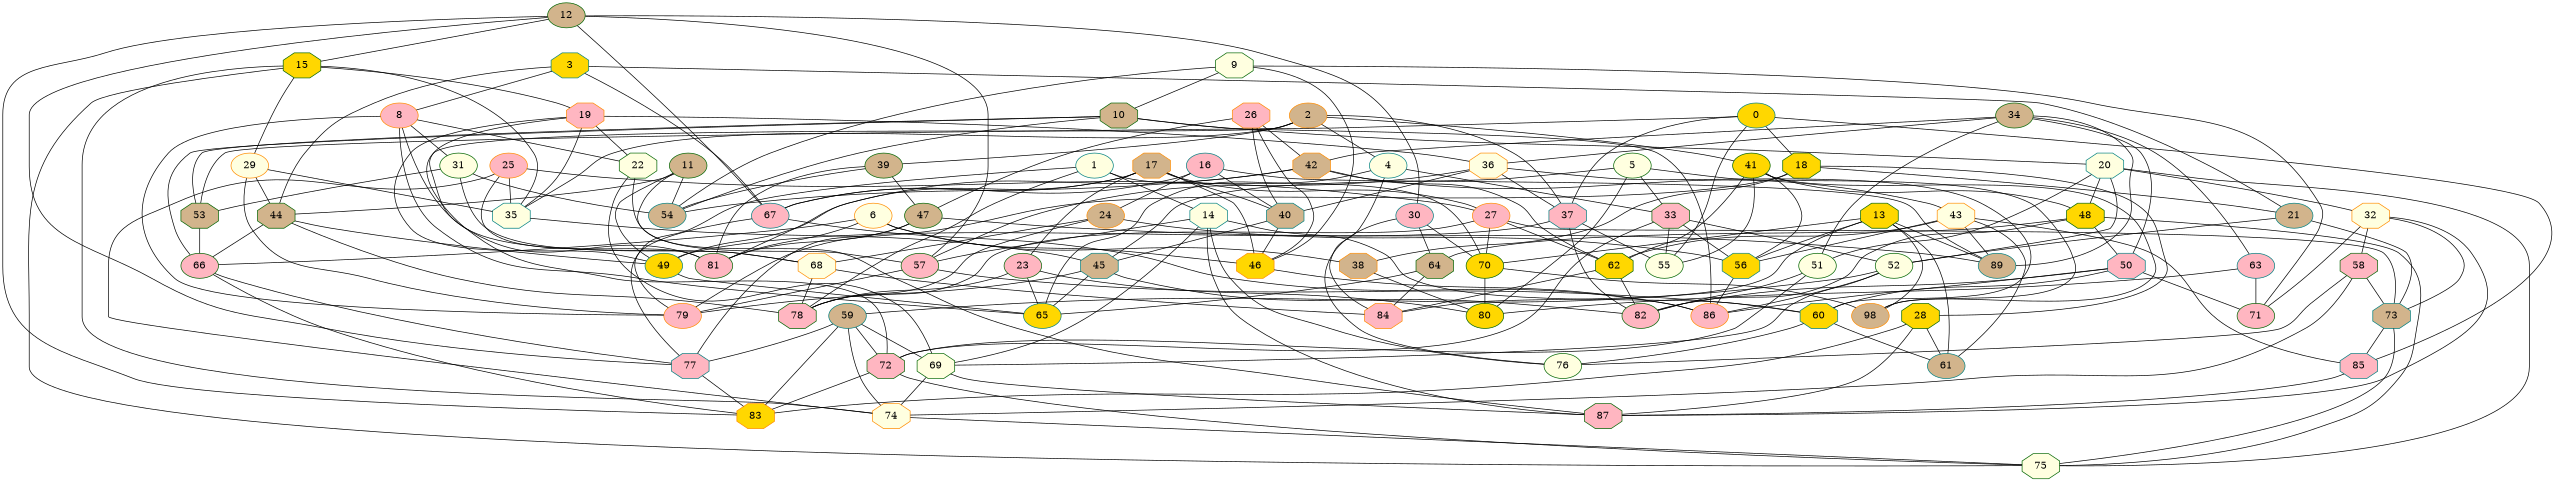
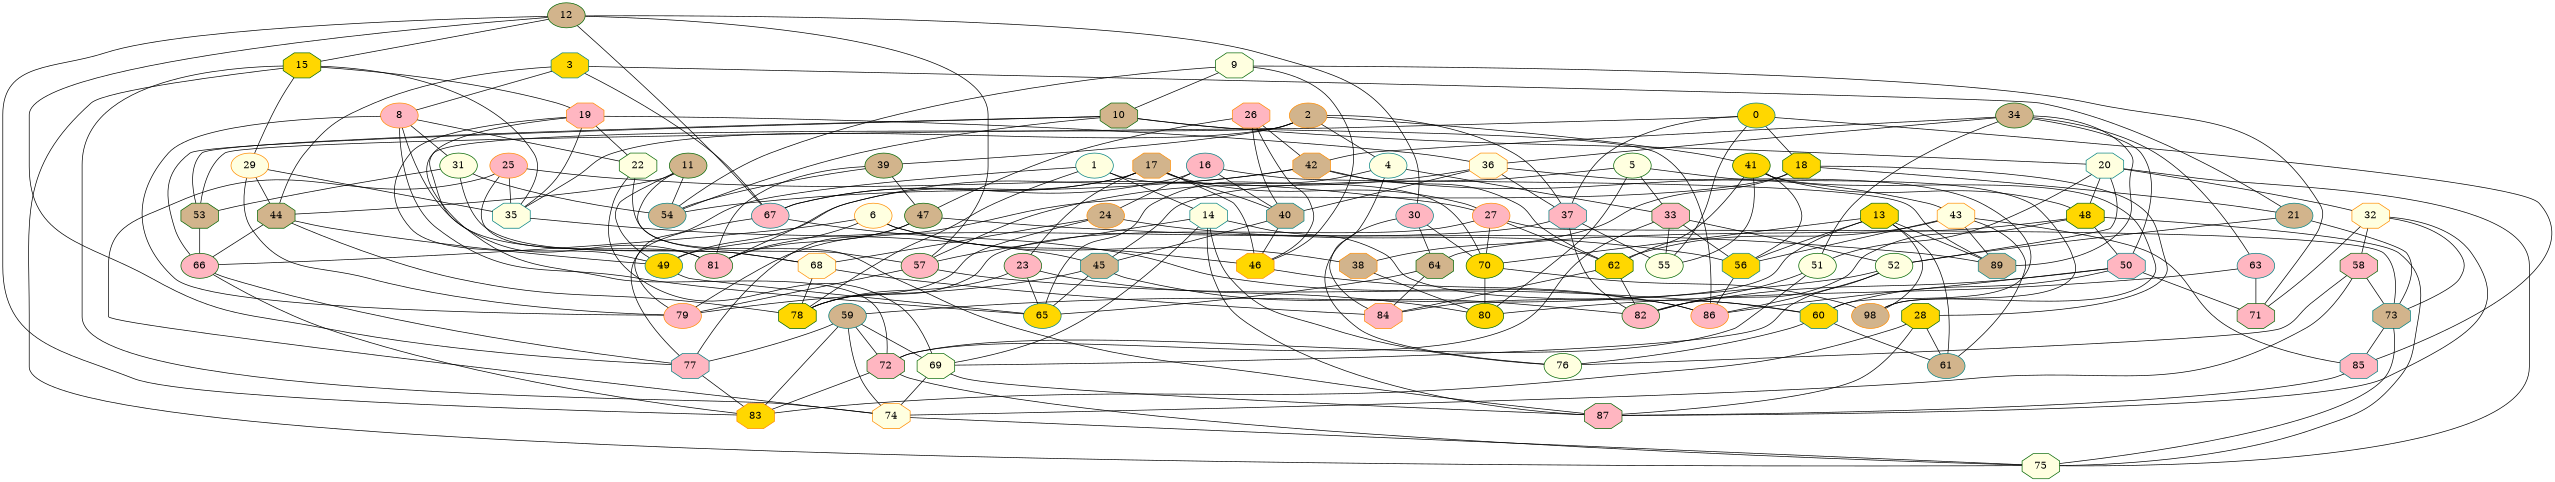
node "89": shape ellipse -> octagon
node "78": fillcolor lightpink -> gold
node "71": shape ellipse -> octagon
